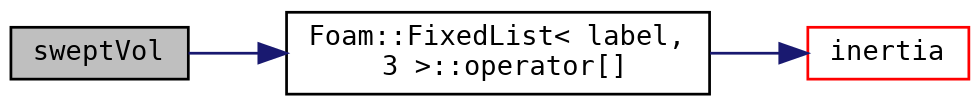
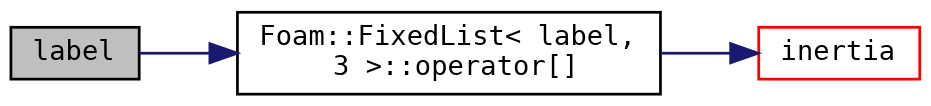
node "sweptVol": label "sweptVol" -> "label"
